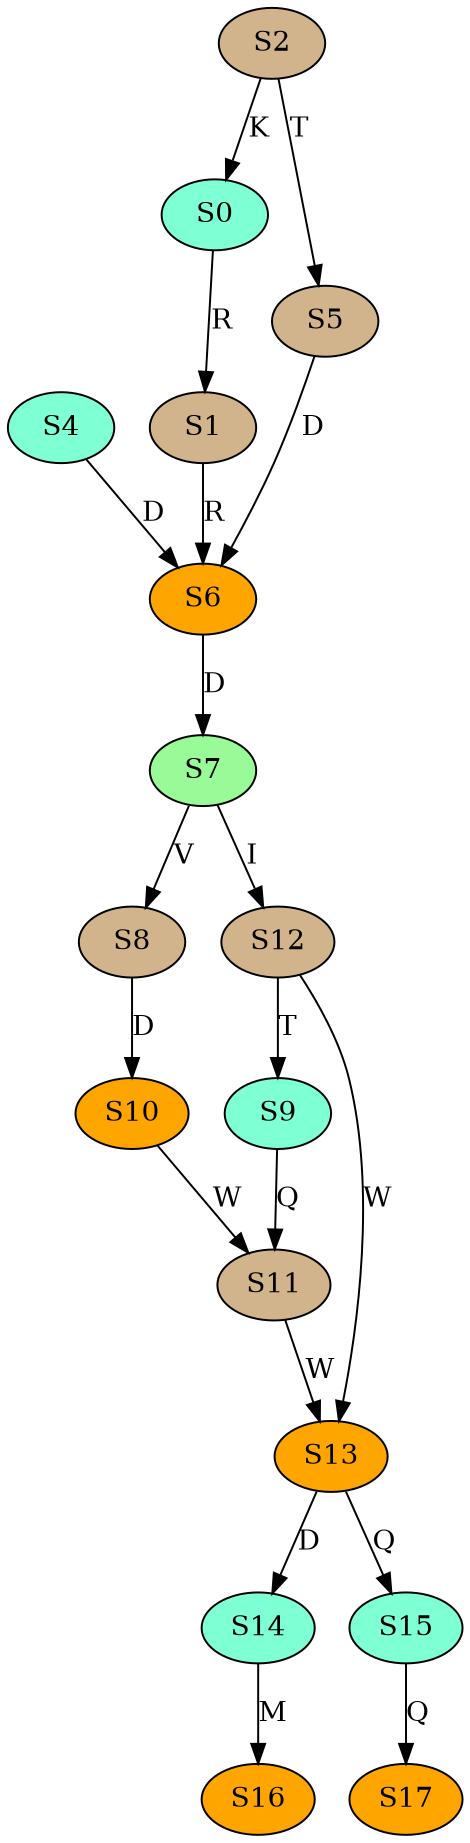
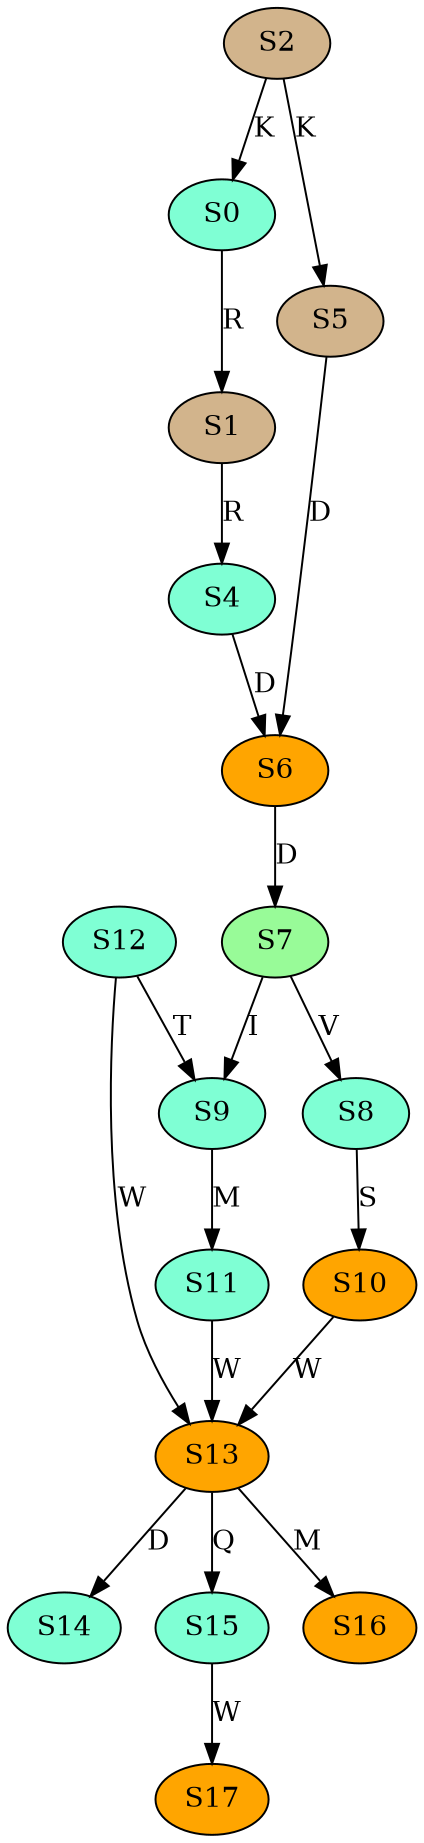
edge "S2" -> "S5": label "T" -> "K"
edge "S1" -> "S6": now "S1" -> "S4"
edge "S7" -> "S12": now "S7" -> "S9"
node "S8": fillcolor tan -> aquamarine
node "S12": fillcolor tan -> aquamarine
edge "S8" -> "S10": label "D" -> "S"
edge "S10" -> "S11": now "S10" -> "S13"
edge "S9" -> "S11": label "Q" -> "M"
node "S11": fillcolor tan -> aquamarine
edge "S14" -> "S16": now "S13" -> "S16"
edge "S15" -> "S17": label "Q" -> "W"
